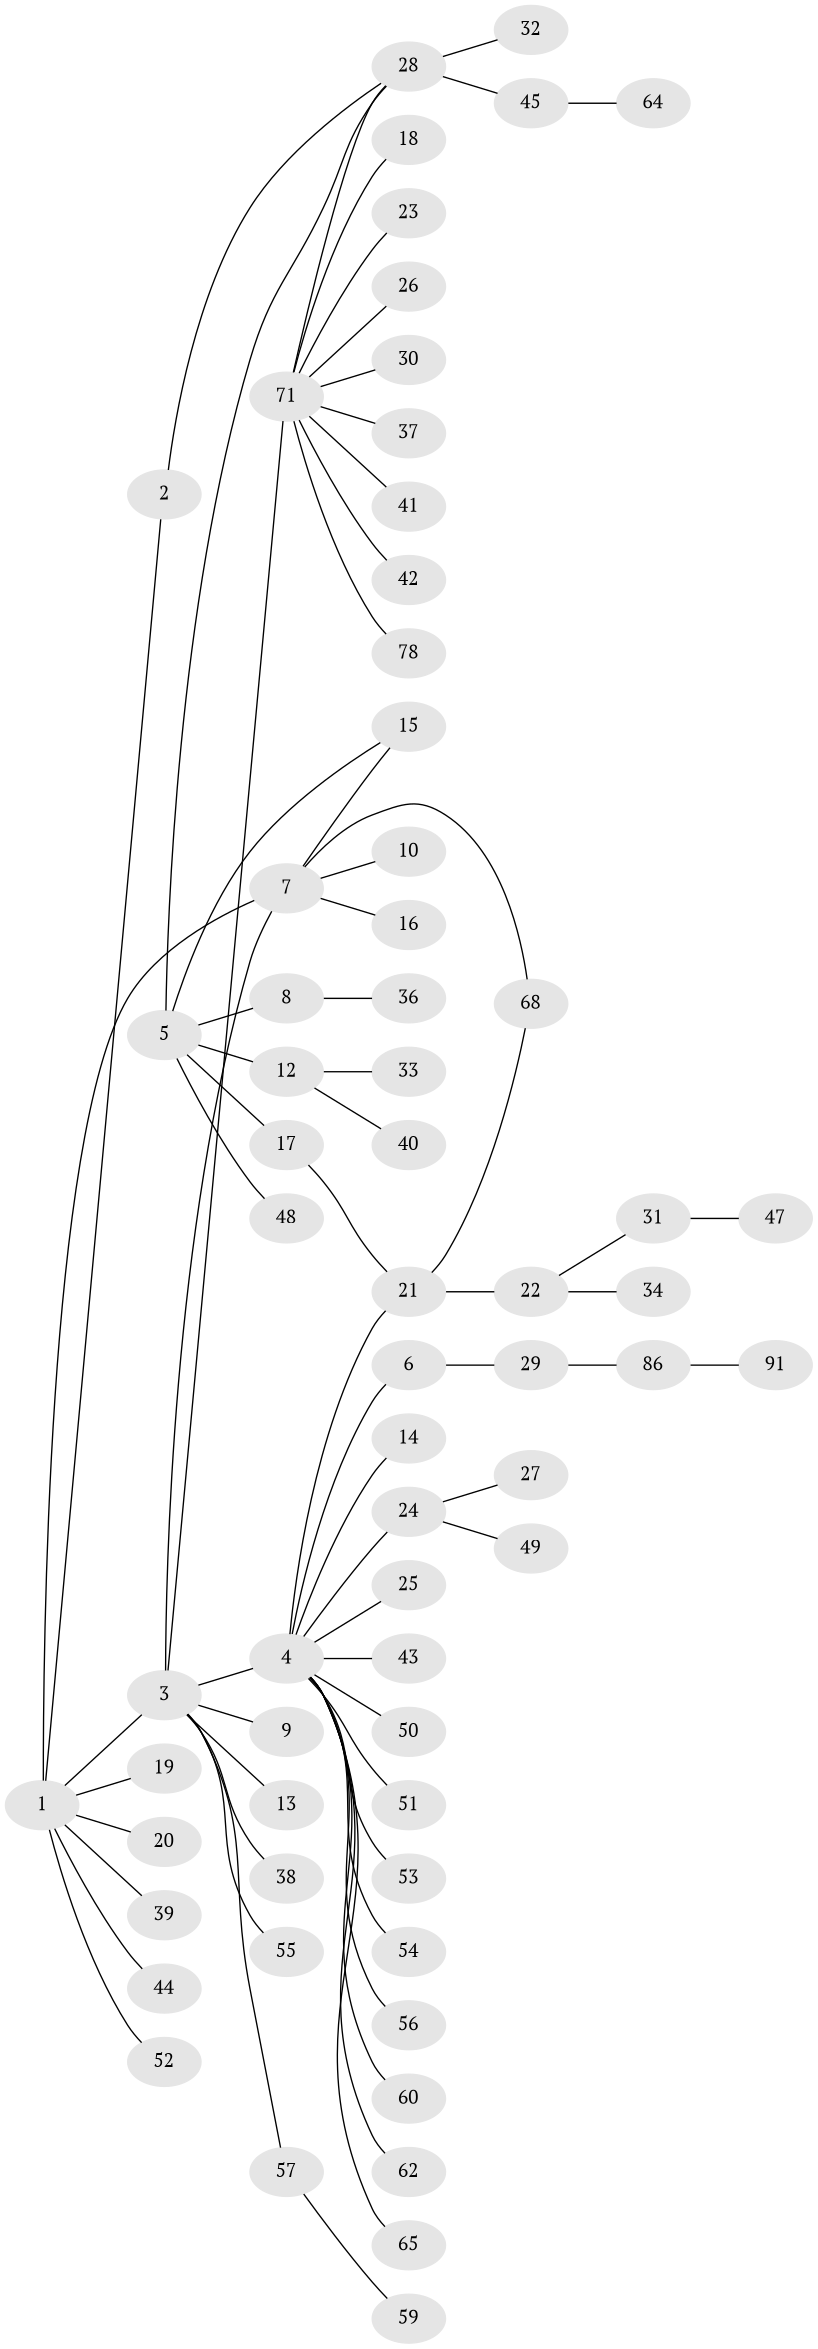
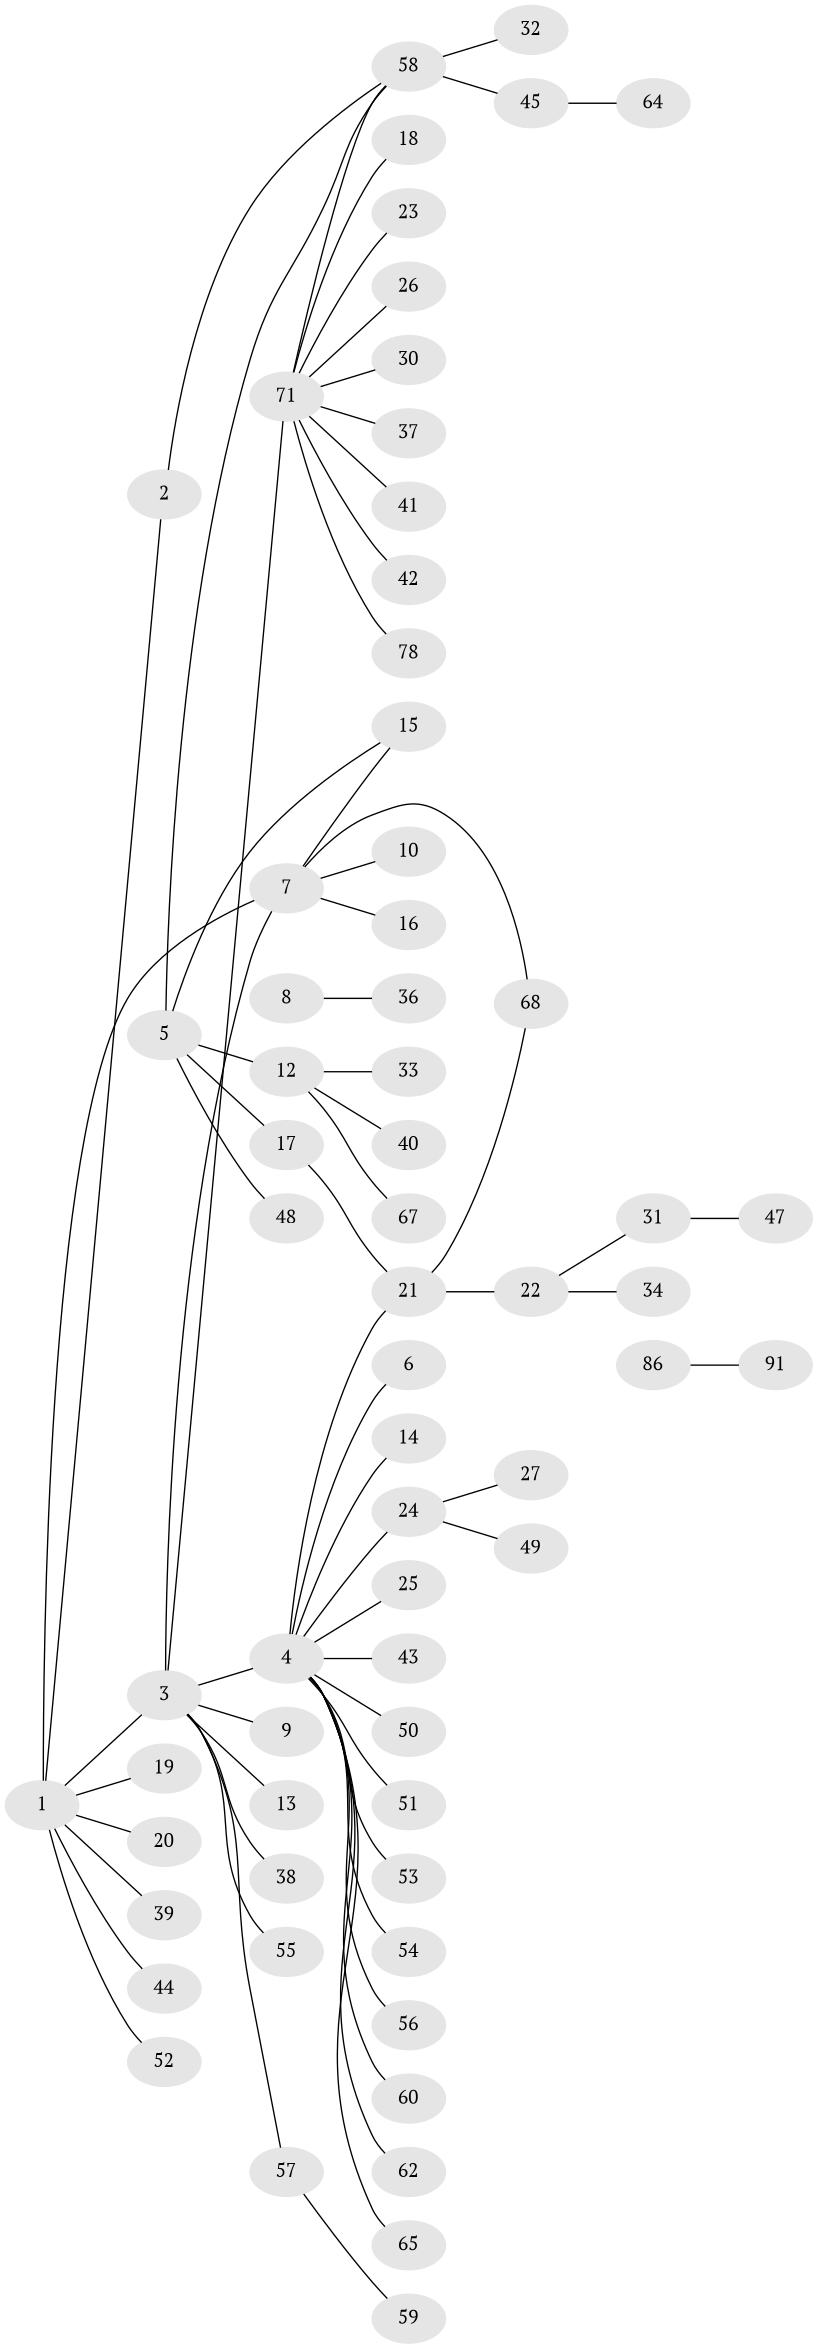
node "28": label "28" -> "58"
edge "8" -- "5": removed
node "67": added
node "29": removed
